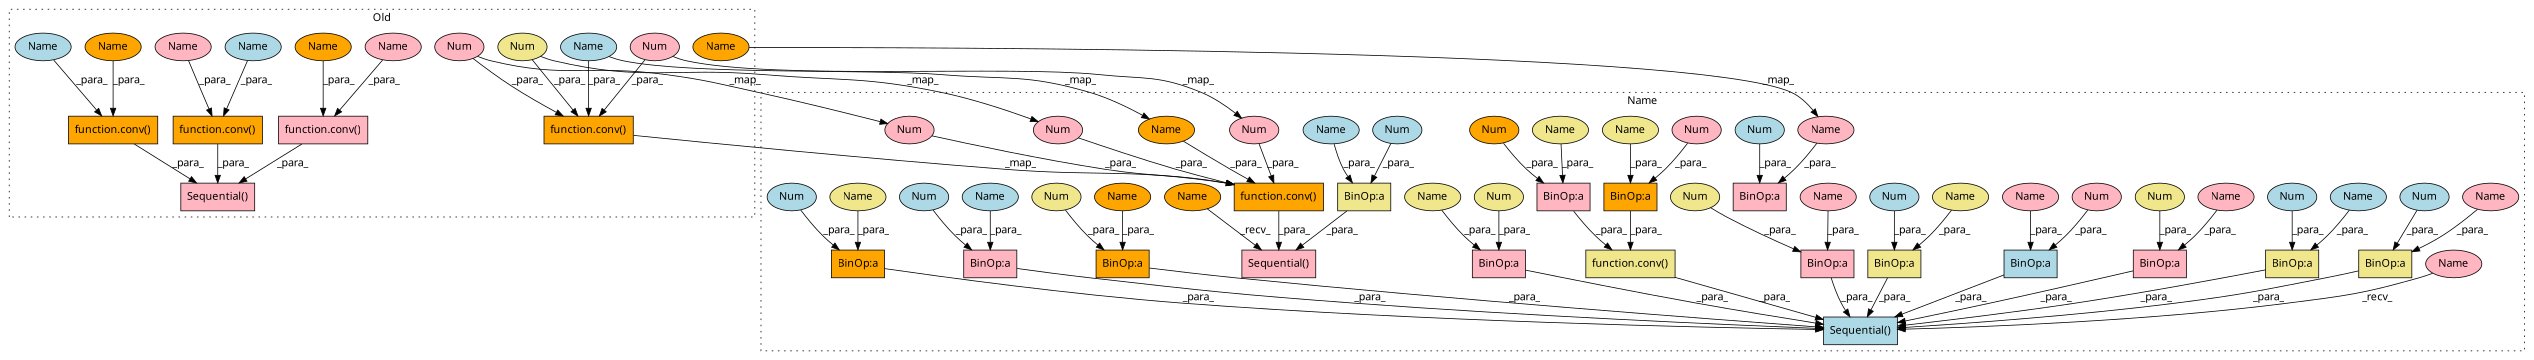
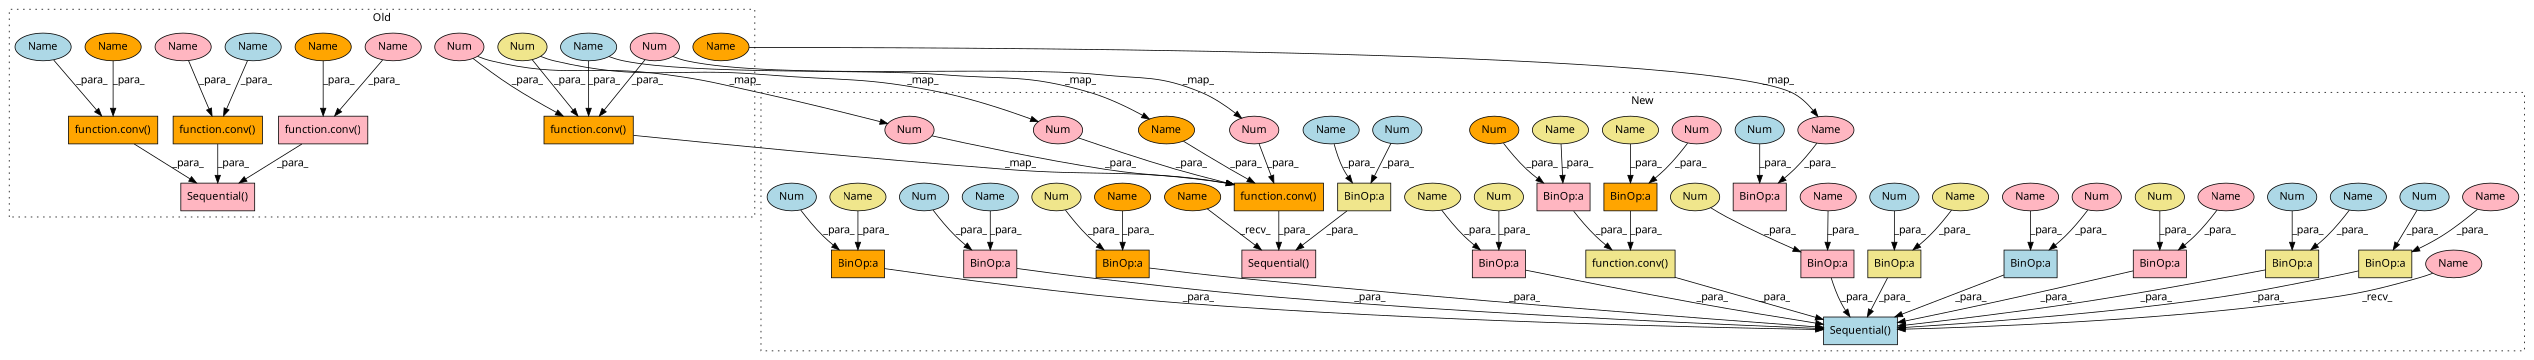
cluster "Name": label "Name" -> "New"
